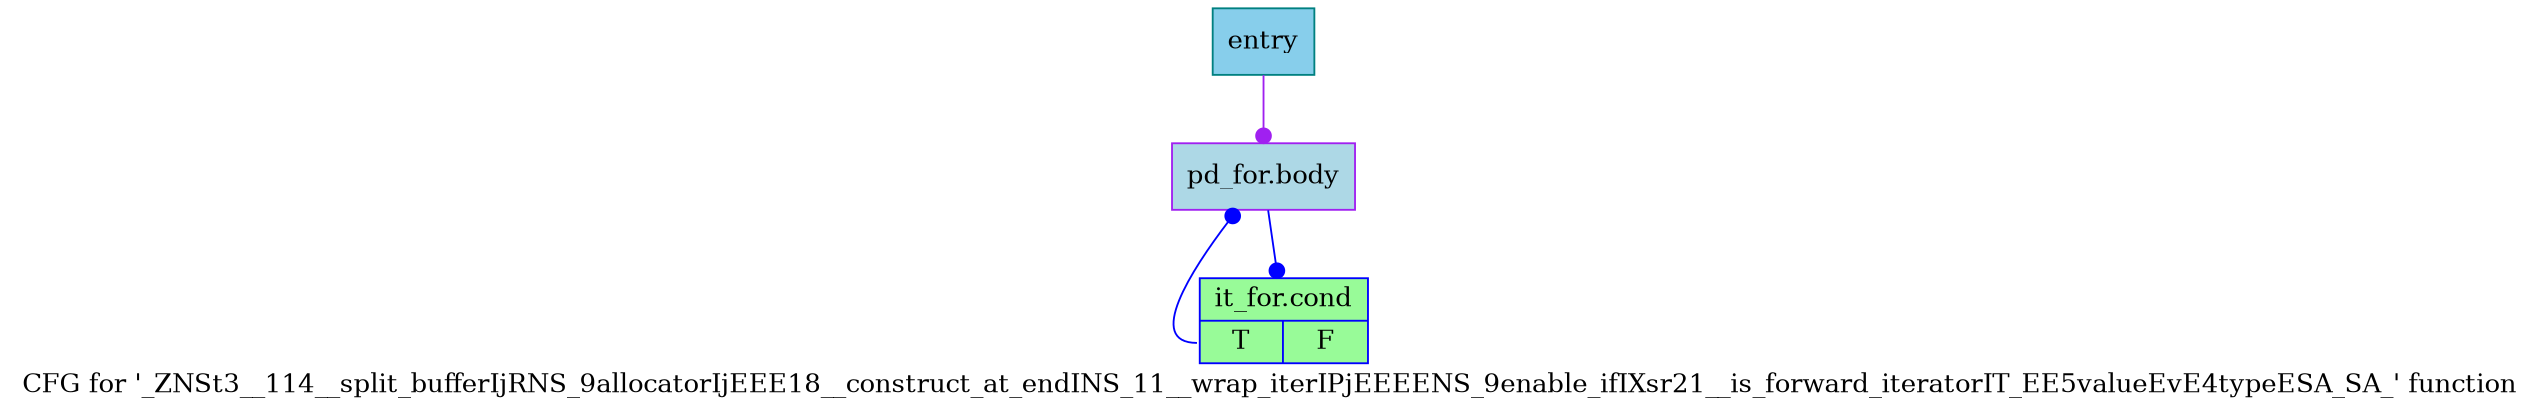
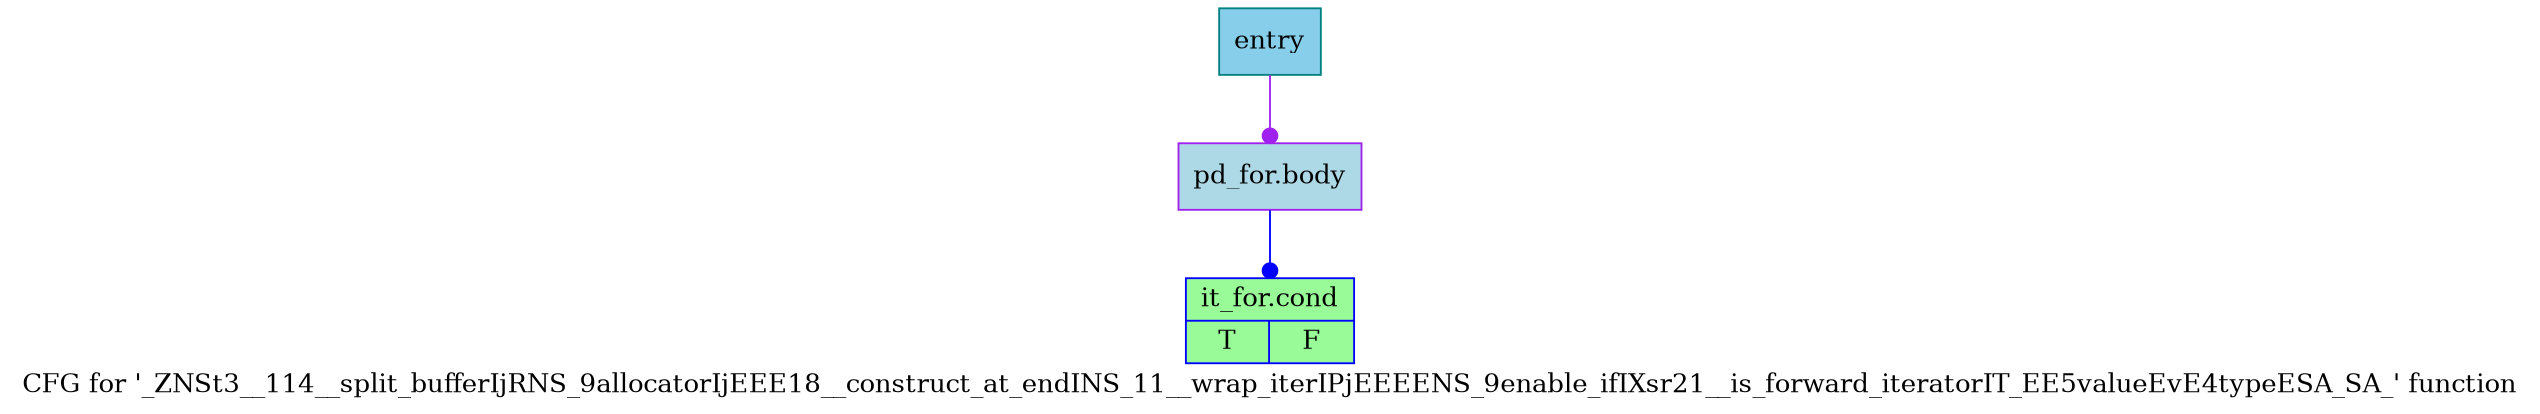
edge "it_for.cond" -> "pd_for.body": removed
